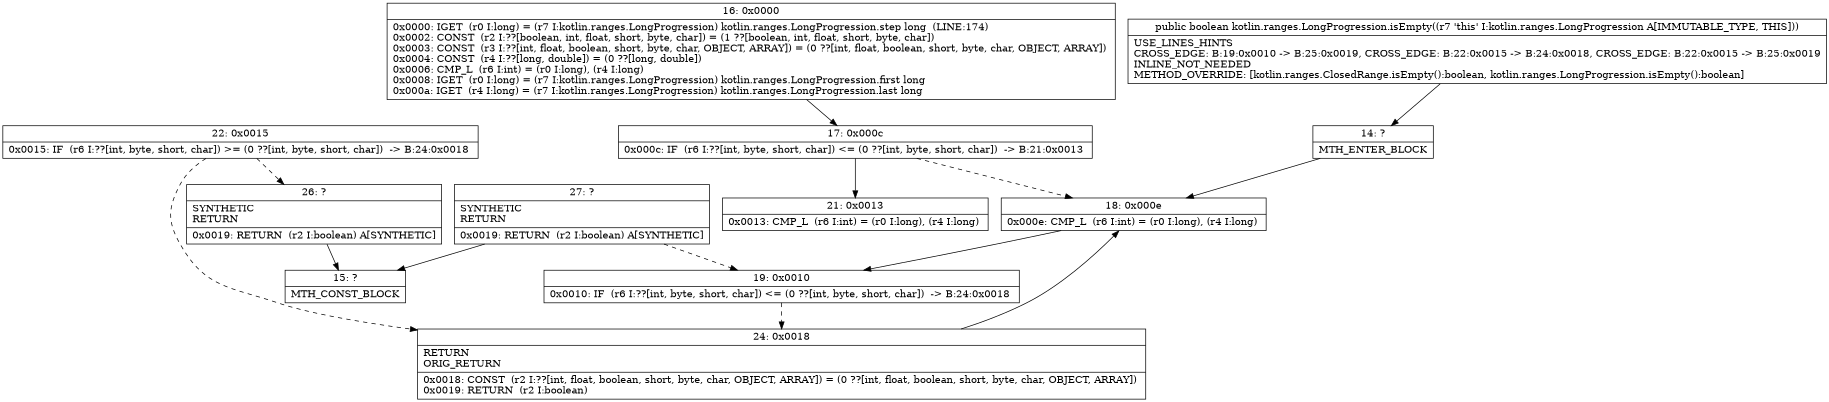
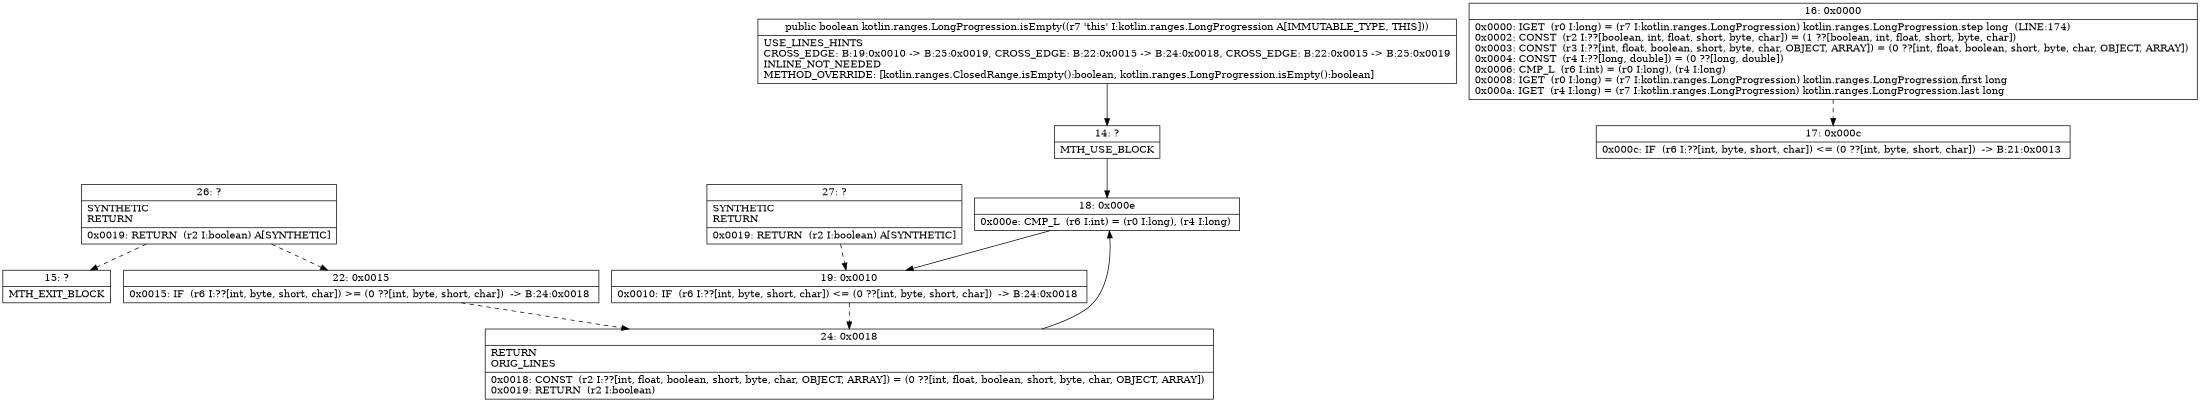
edge "16: 0x0000" -> "17: 0x000c": style solid -> dashed
node "14: ?": text "MTH_ENTER_BLOCK" -> "MTH_USE_BLOCK"
edge "22: 0x0015" -> "26: ?": reversed
edge "17: 0x000c" -> "18: 0x000e": removed
node "21: 0x0013": removed
edge "26: ?" -> "15: ?": style solid -> dashed
edge "27: ?" -> "15: ?": removed
node "15: ?": text "MTH_CONST_BLOCK" -> "MTH_EXIT_BLOCK"
node "24: 0x0018": text "ORIG_RETURN" -> "ORIG_LINES"
